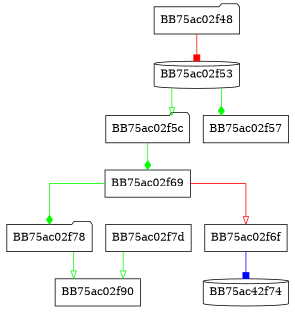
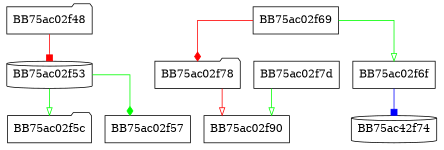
edge "BB75ac02f5c" -> "BB75ac02f69": removed
edge "BB75ac02f69" -> "BB75ac02f78": color green -> red
edge "BB75ac02f69" -> "BB75ac02f6f": color red -> green
edge "BB75ac02f78" -> "BB75ac02f90": color green -> red
